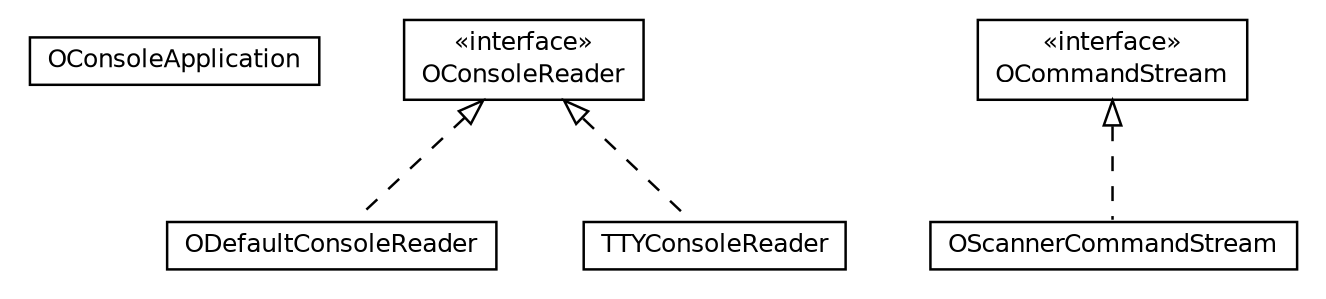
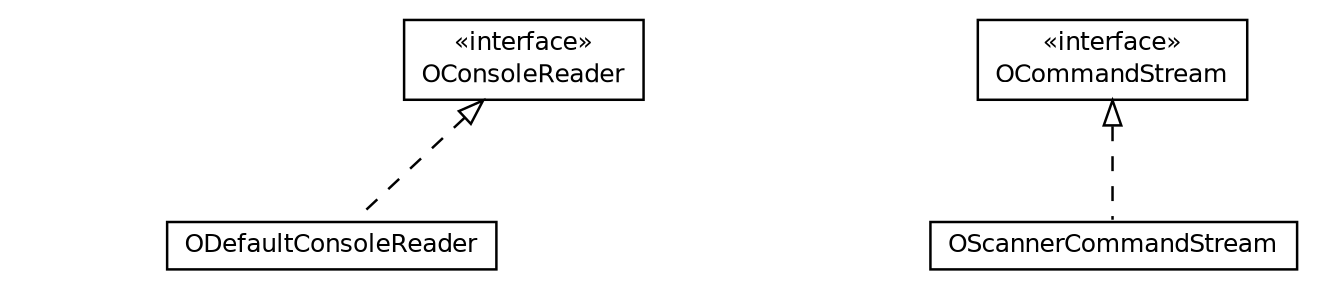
node "OConsoleApplication": removed
node "TTYConsoleReader": removed
